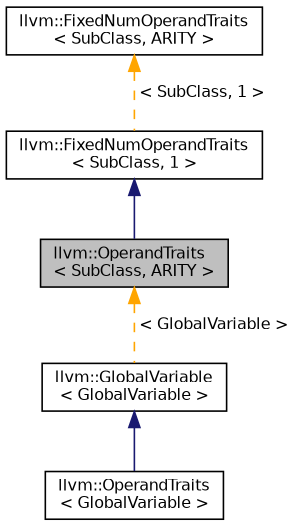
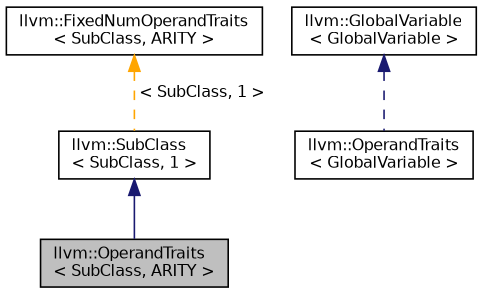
node "llvm::FixedNumOperandTraits < SubClass, 1 >": label "llvm::FixedNumOperandTraits < SubClass, 1 >" -> "llvm::SubClass < SubClass, 1 >"
edge "llvm::GlobalVariable < GlobalVariable >" -> "llvm::OperandTraits < SubClass, ARITY >": removed, label "< GlobalVariable >"
edge "llvm::OperandTraits < GlobalVariable >" -> "llvm::GlobalVariable < GlobalVariable >": style solid -> dashed
